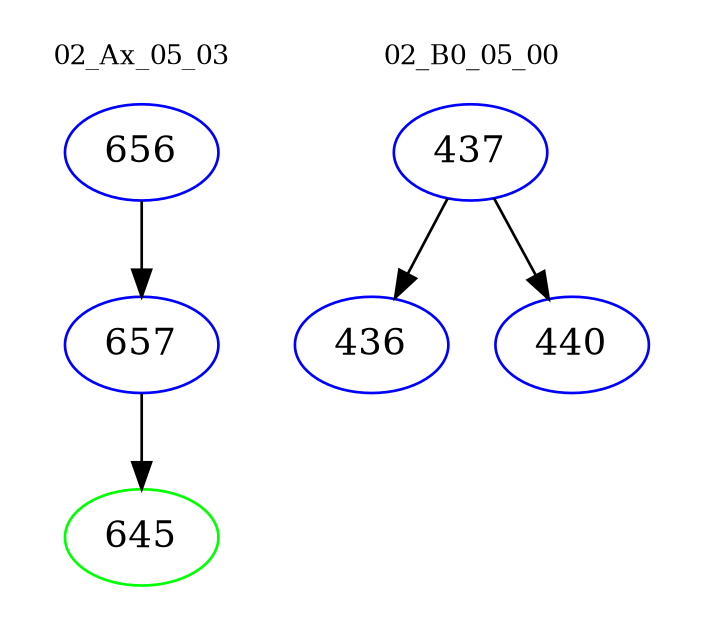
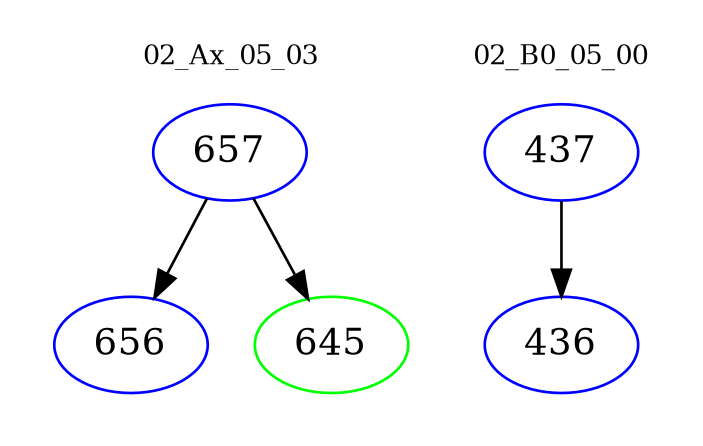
edge "656" -> "657": reversed
node "440": removed
